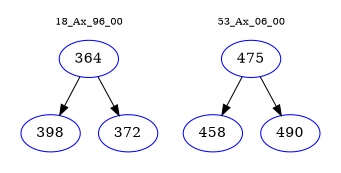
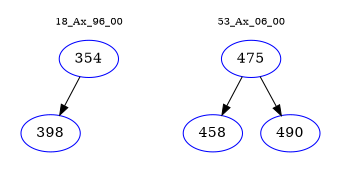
node "364": label "364" -> "354"
node "372": removed
